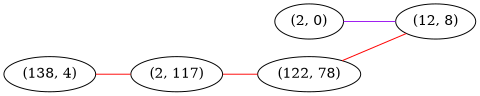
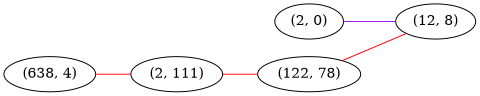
node "(138, 4)": label "(138, 4)" -> "(638, 4)"
node "(2, 117)": label "(2, 117)" -> "(2, 111)"
